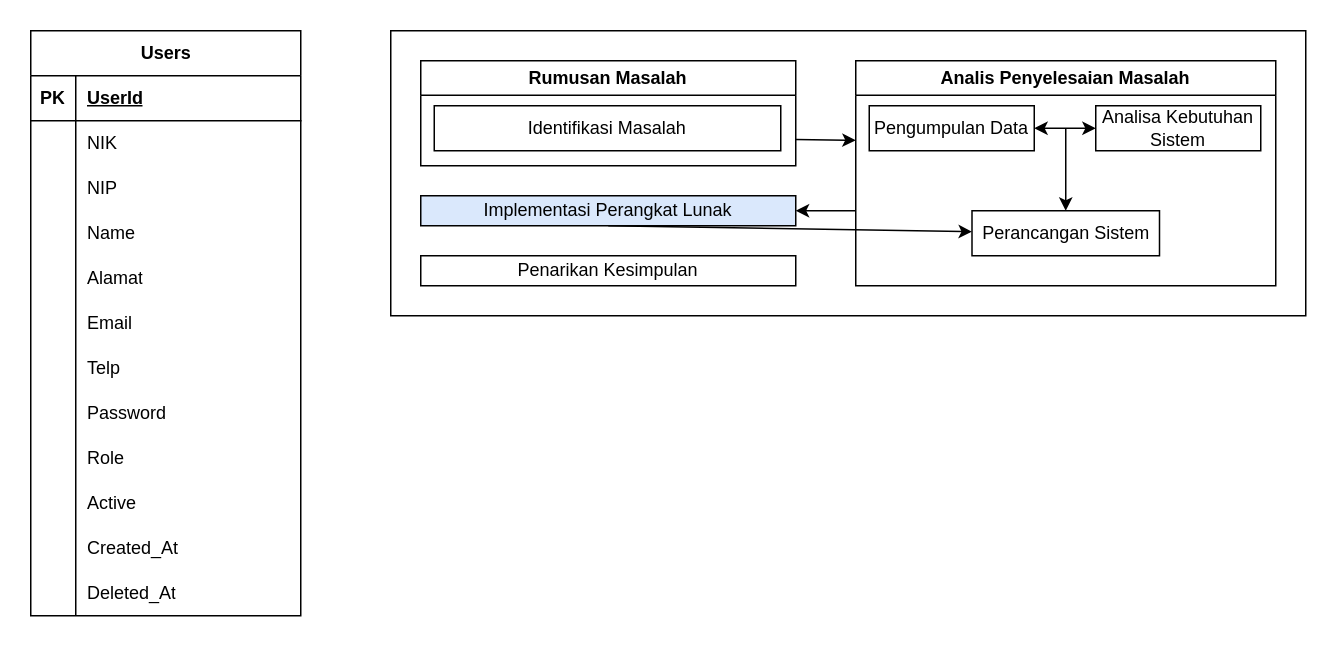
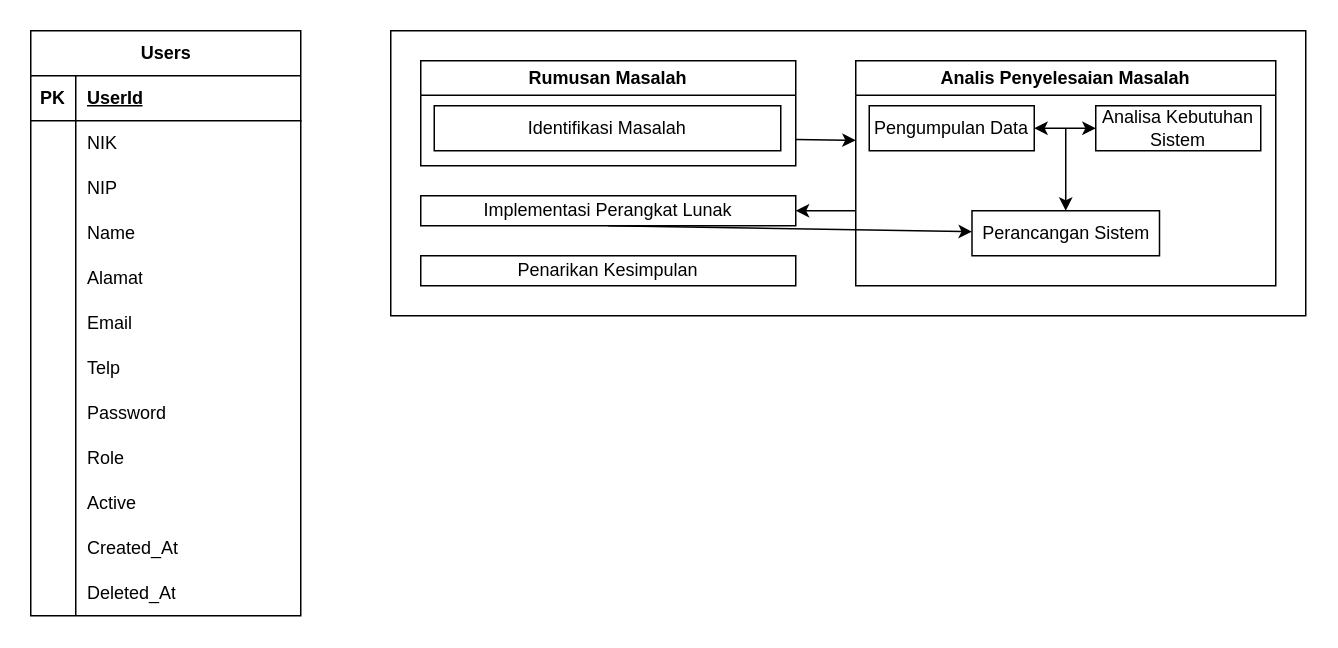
node "Implementasi Perangkat Lunak": fillcolor #dae8fc -> #ffffff
